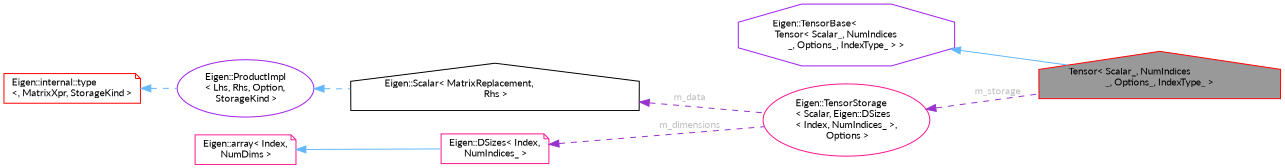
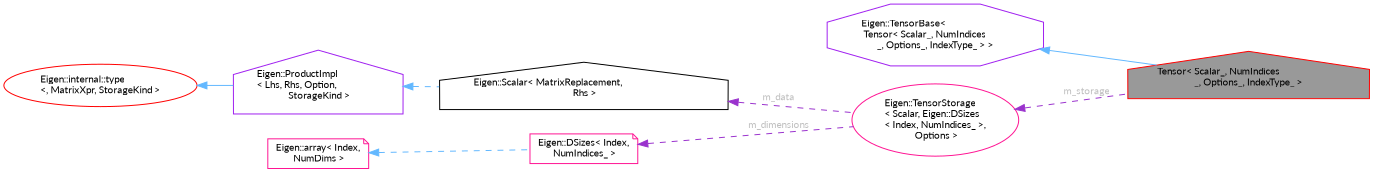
node "Eigen::internal::type <, MatrixXpr, StorageKind >": shape note -> ellipse
edge "Eigen::ProductImpl < Lhs, Rhs, Option, StorageKind >" -> "Eigen::internal::type <, MatrixXpr, StorageKind >": style dashed -> solid
node "Eigen::ProductImpl < Lhs, Rhs, Option, StorageKind >": shape ellipse -> house
edge "Eigen::DSizes< Index, NumIndices_ >" -> "Eigen::array< Index, NumDims >": style solid -> dashed
